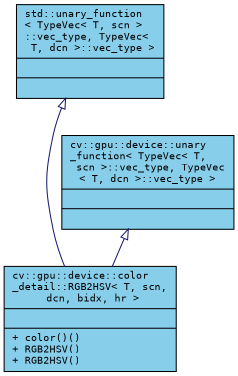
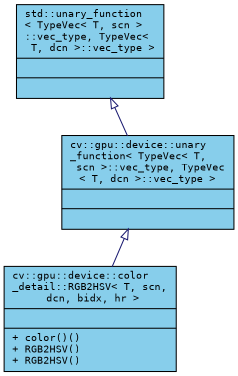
edge "cv::gpu::device::color" -> "std::unary_function": now "cv::gpu::device::unary" -> "std::unary_function"
